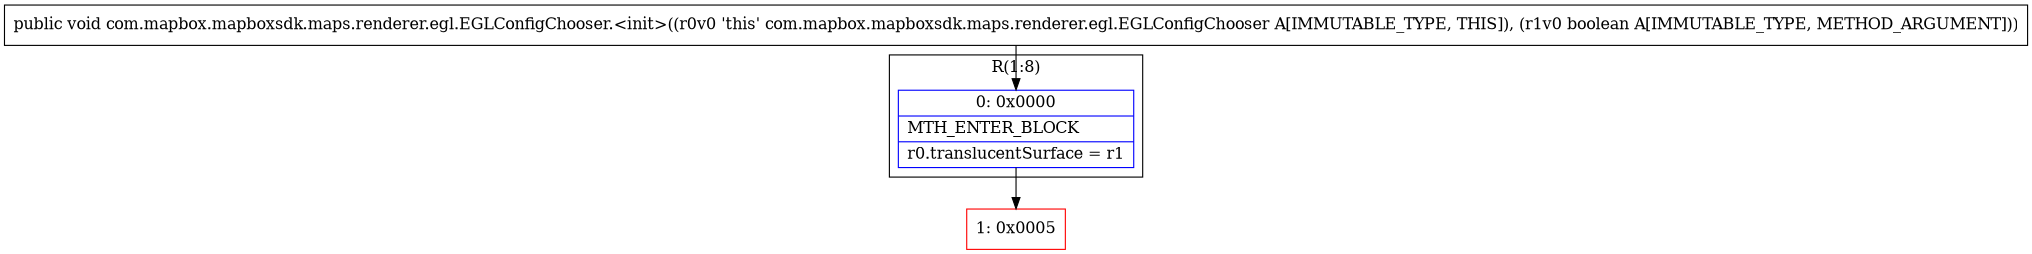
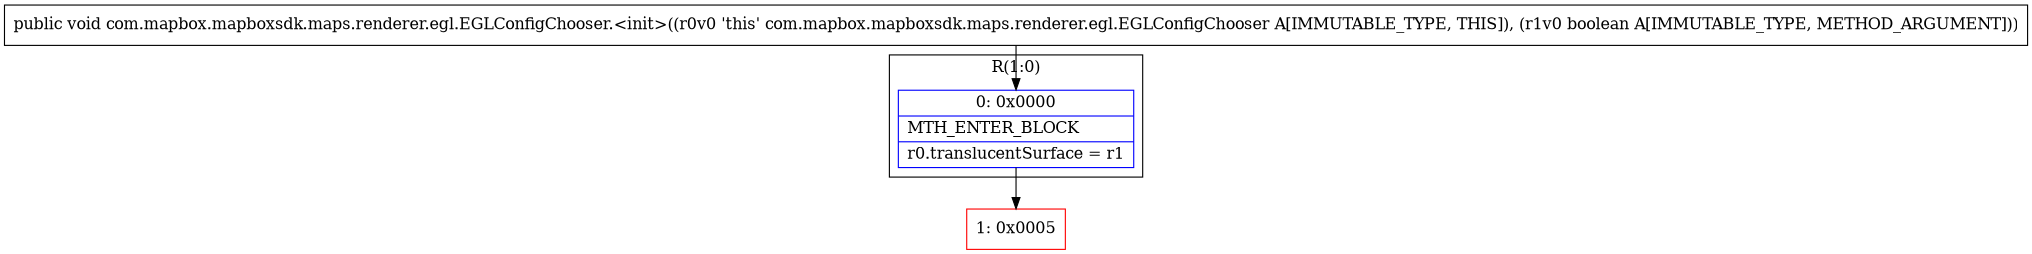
cluster "R(1:8)": label "R(1:8)" -> "R(1:0)"
